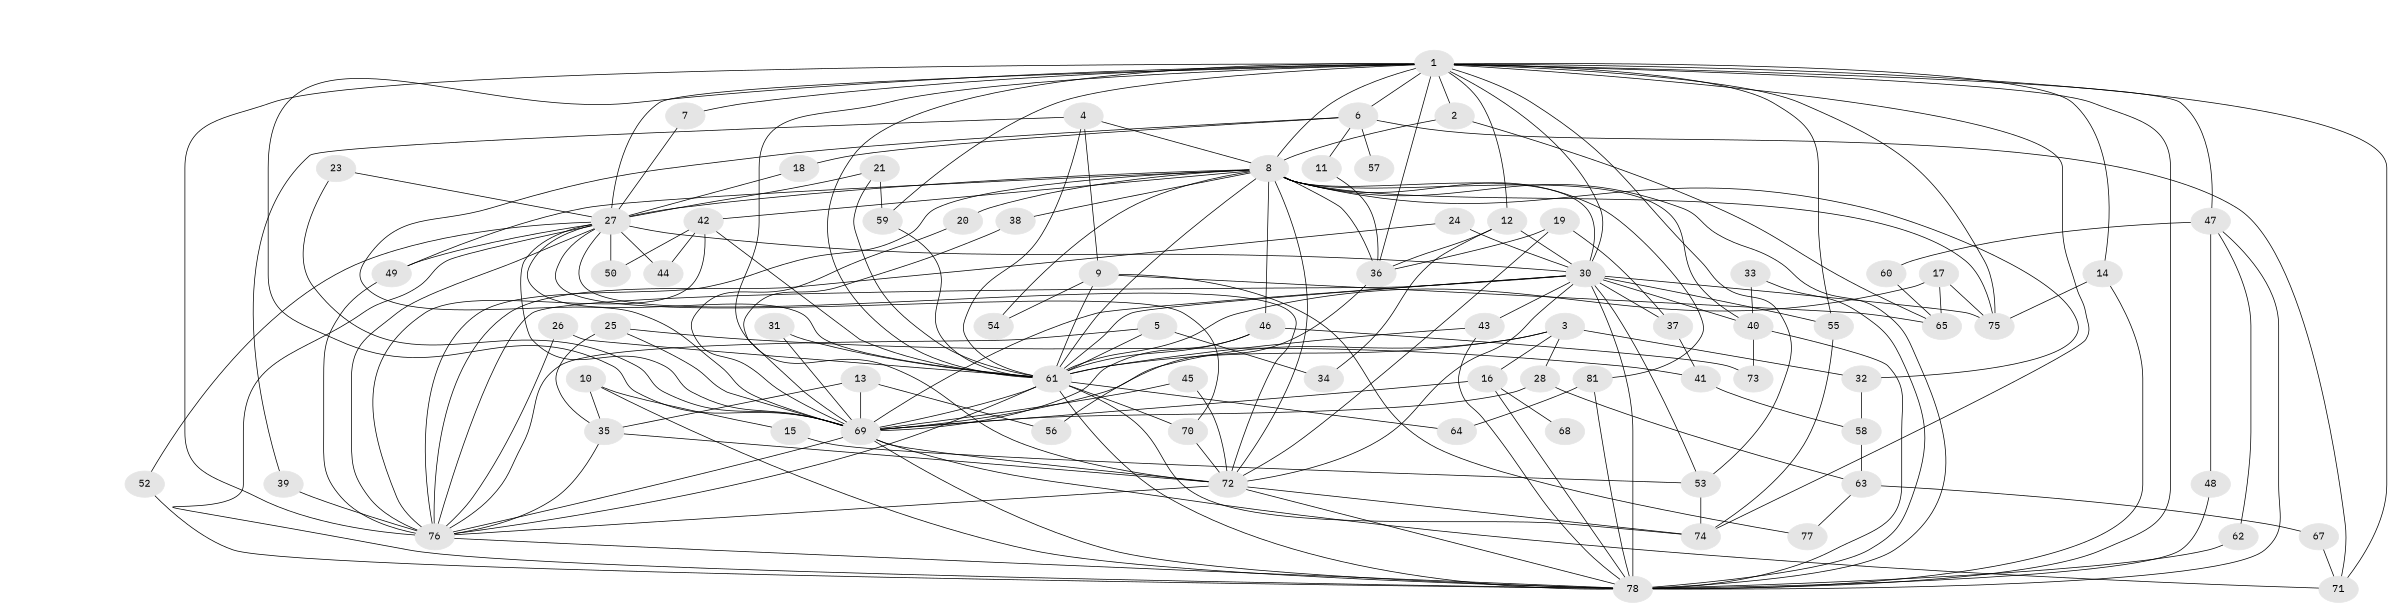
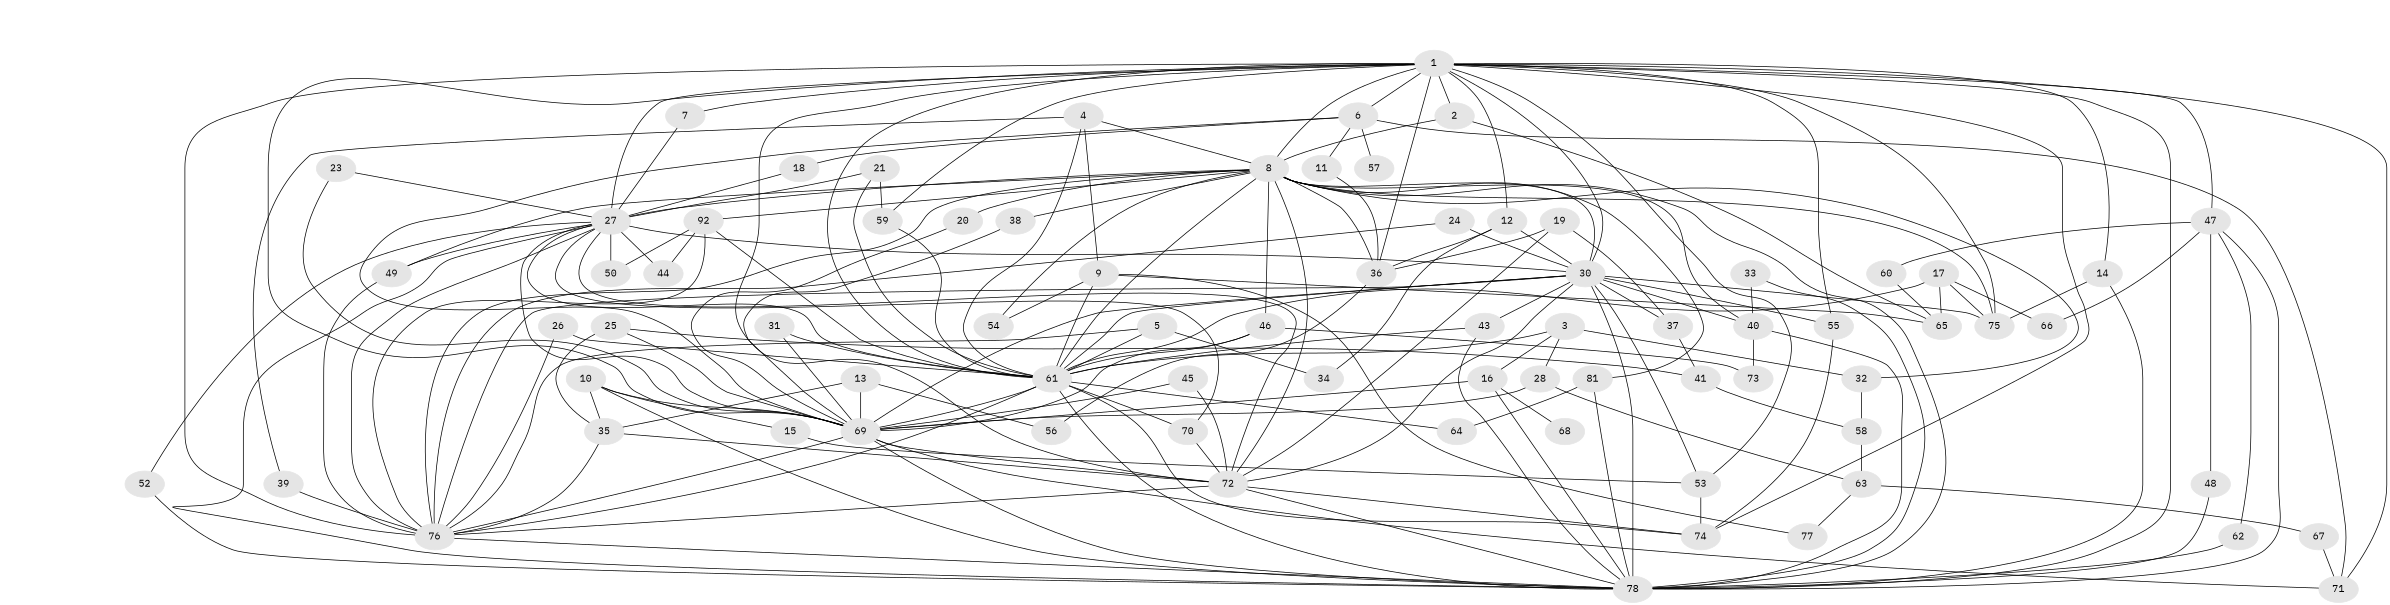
node "42": label "42" -> "92"
node "66": added
edge "3" -- "69": now "10" -- "69"
